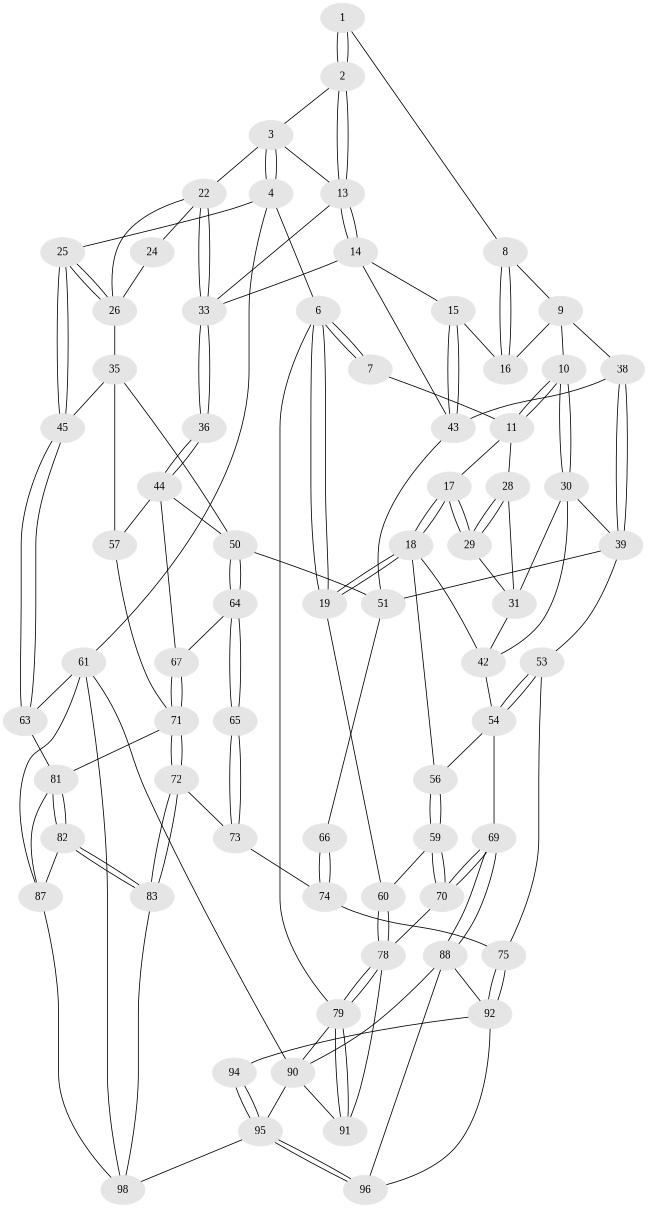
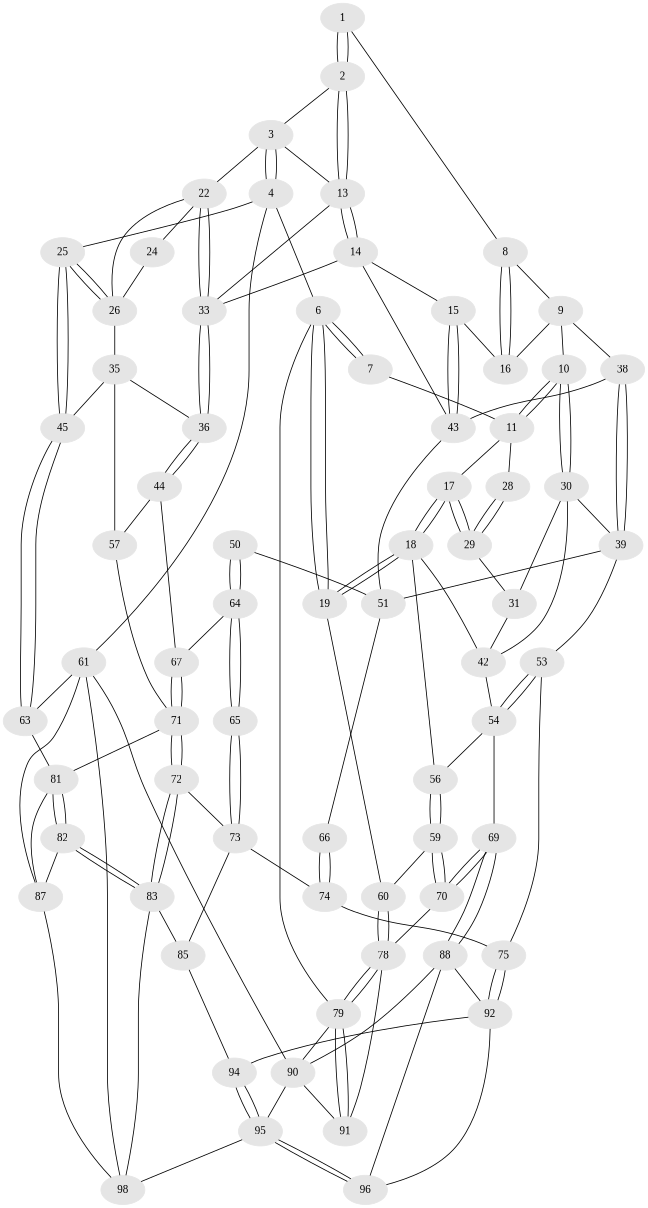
edge "35" -- "50": now "35" -- "36"
edge "44" -- "50": removed
edge "28" -- "31": removed
node "85": added
